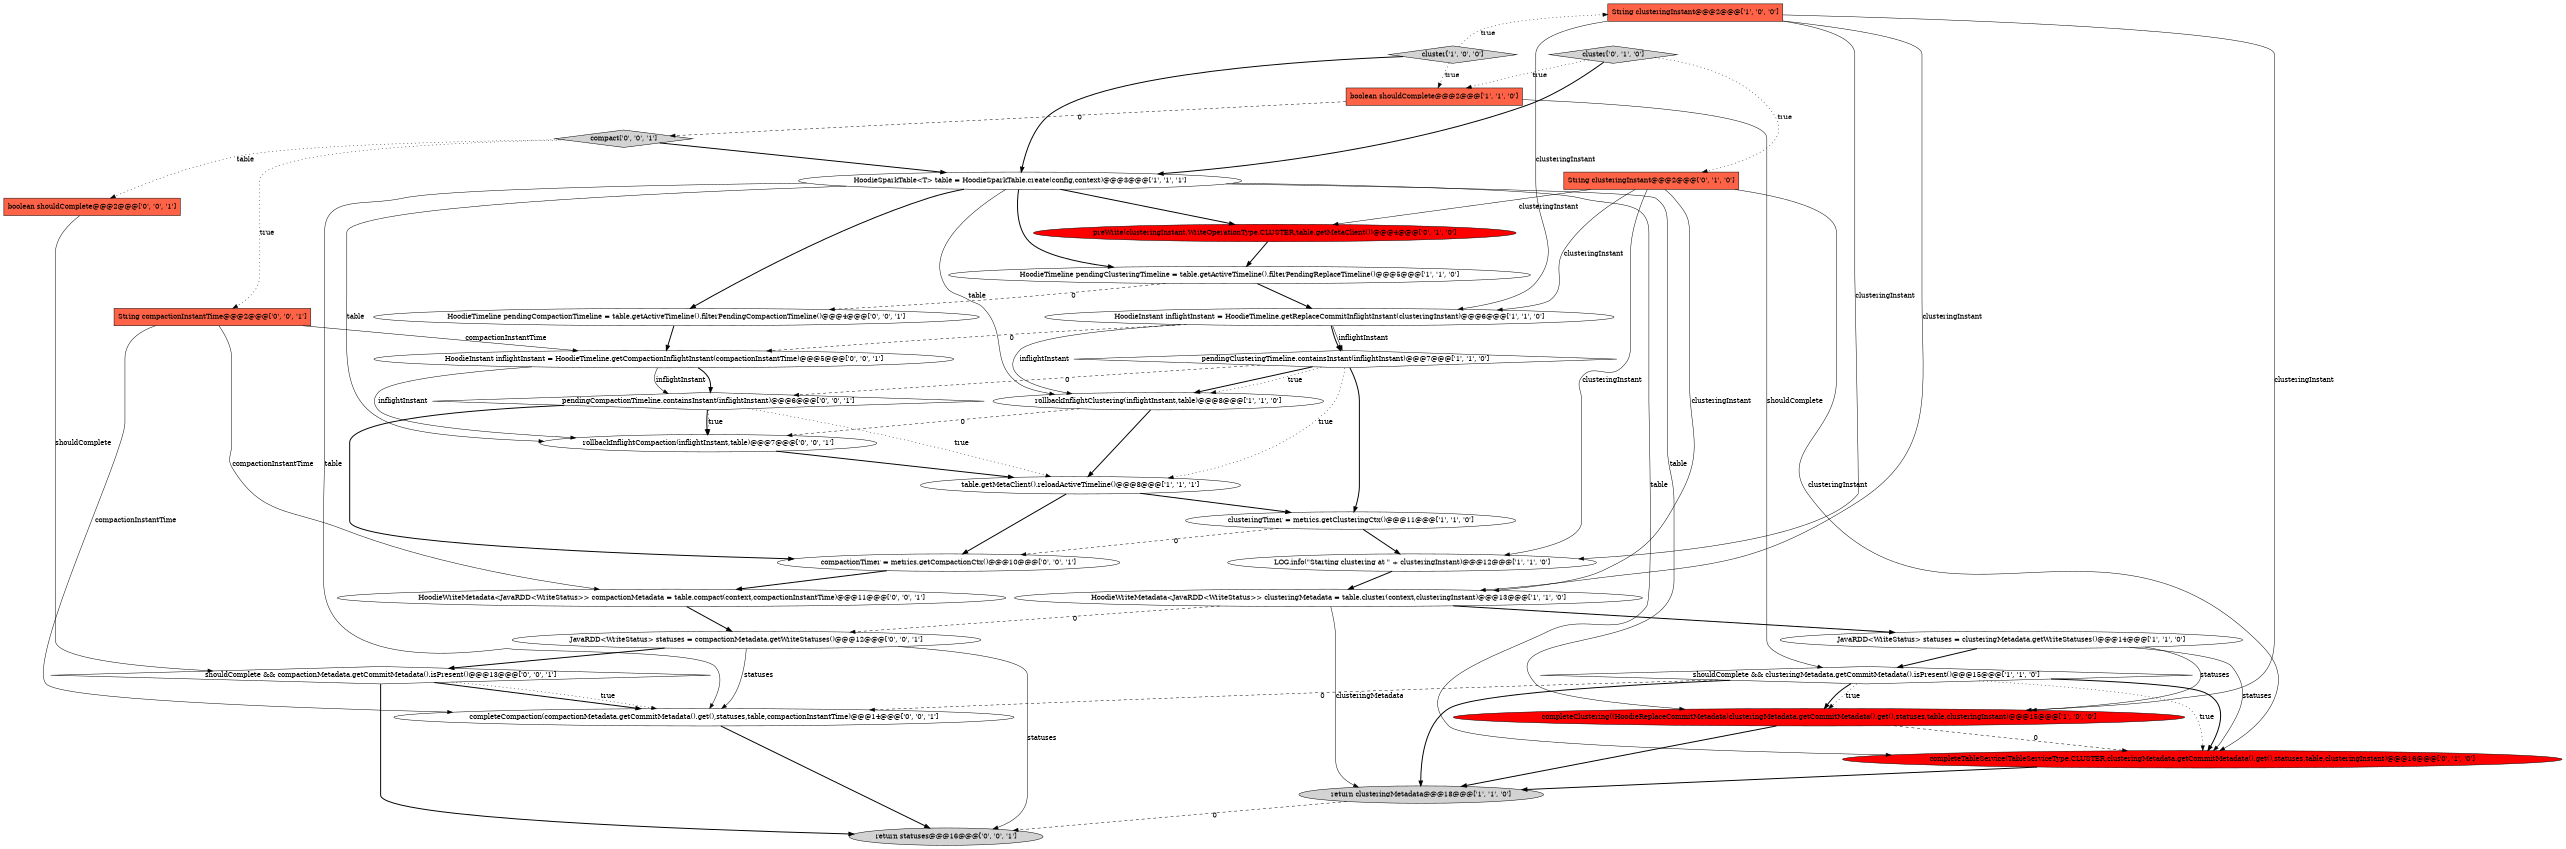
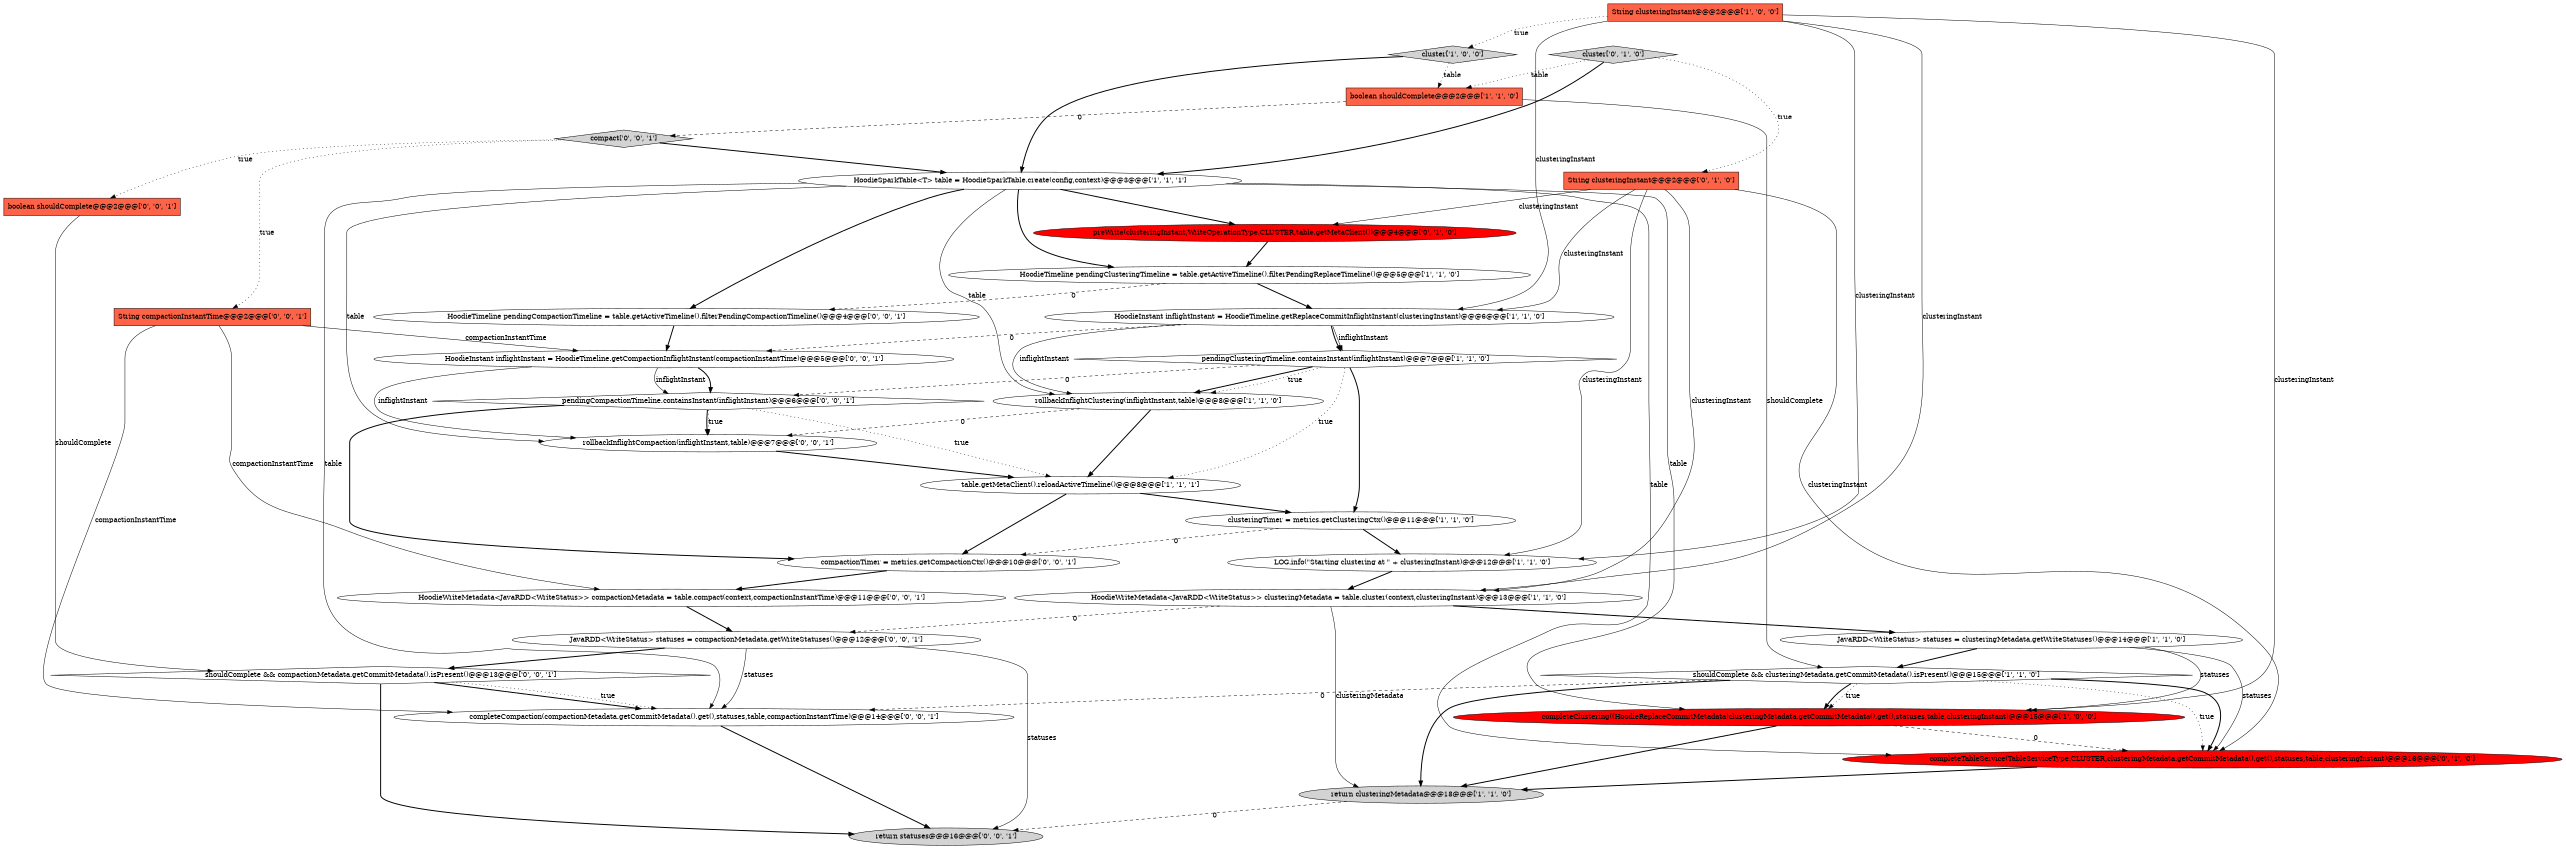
edge "cluster['1', '0', '0']" -> "String clusteringInstant@@@2@@@['1', '0', '0']": reversed
edge "cluster['1', '0', '0']" -> "boolean shouldComplete@@@2@@@['1', '1', '0']": label "true" -> "table"
edge "cluster['0', '1', '0']" -> "boolean shouldComplete@@@2@@@['1', '1', '0']": label "true" -> "table"
edge "compact['0', '0', '1']" -> "boolean shouldComplete@@@2@@@['0', '0', '1']": label "table" -> "true"
